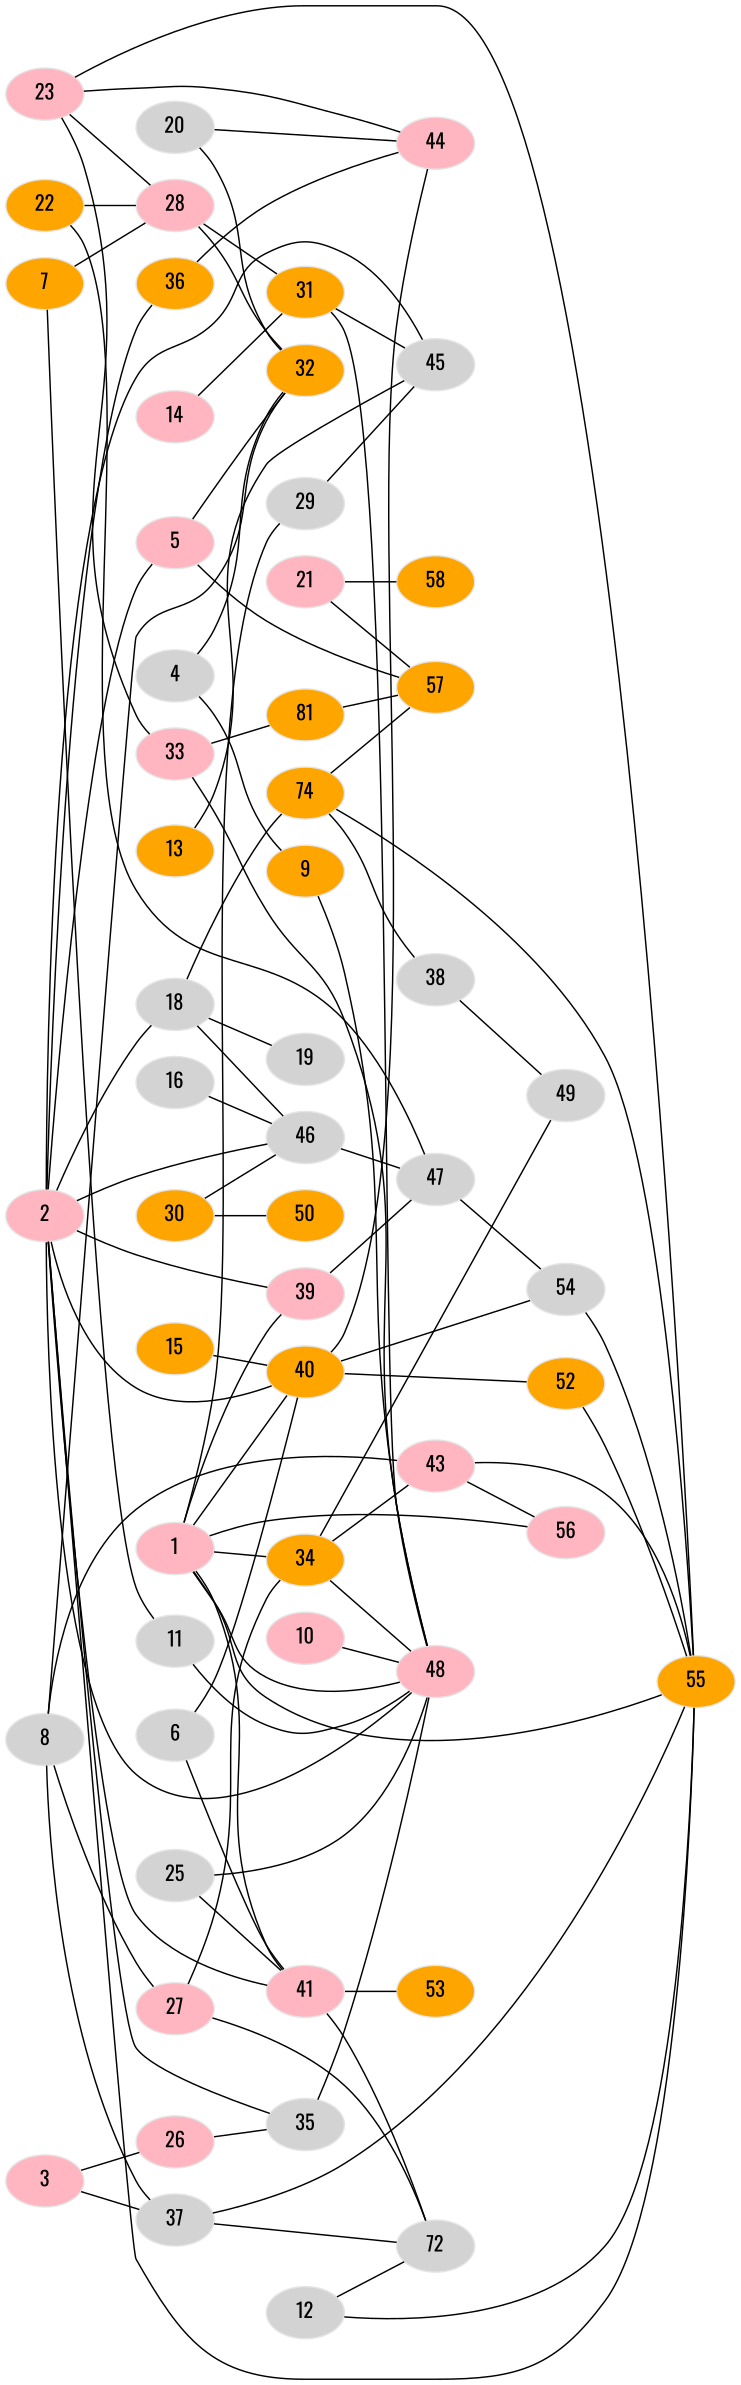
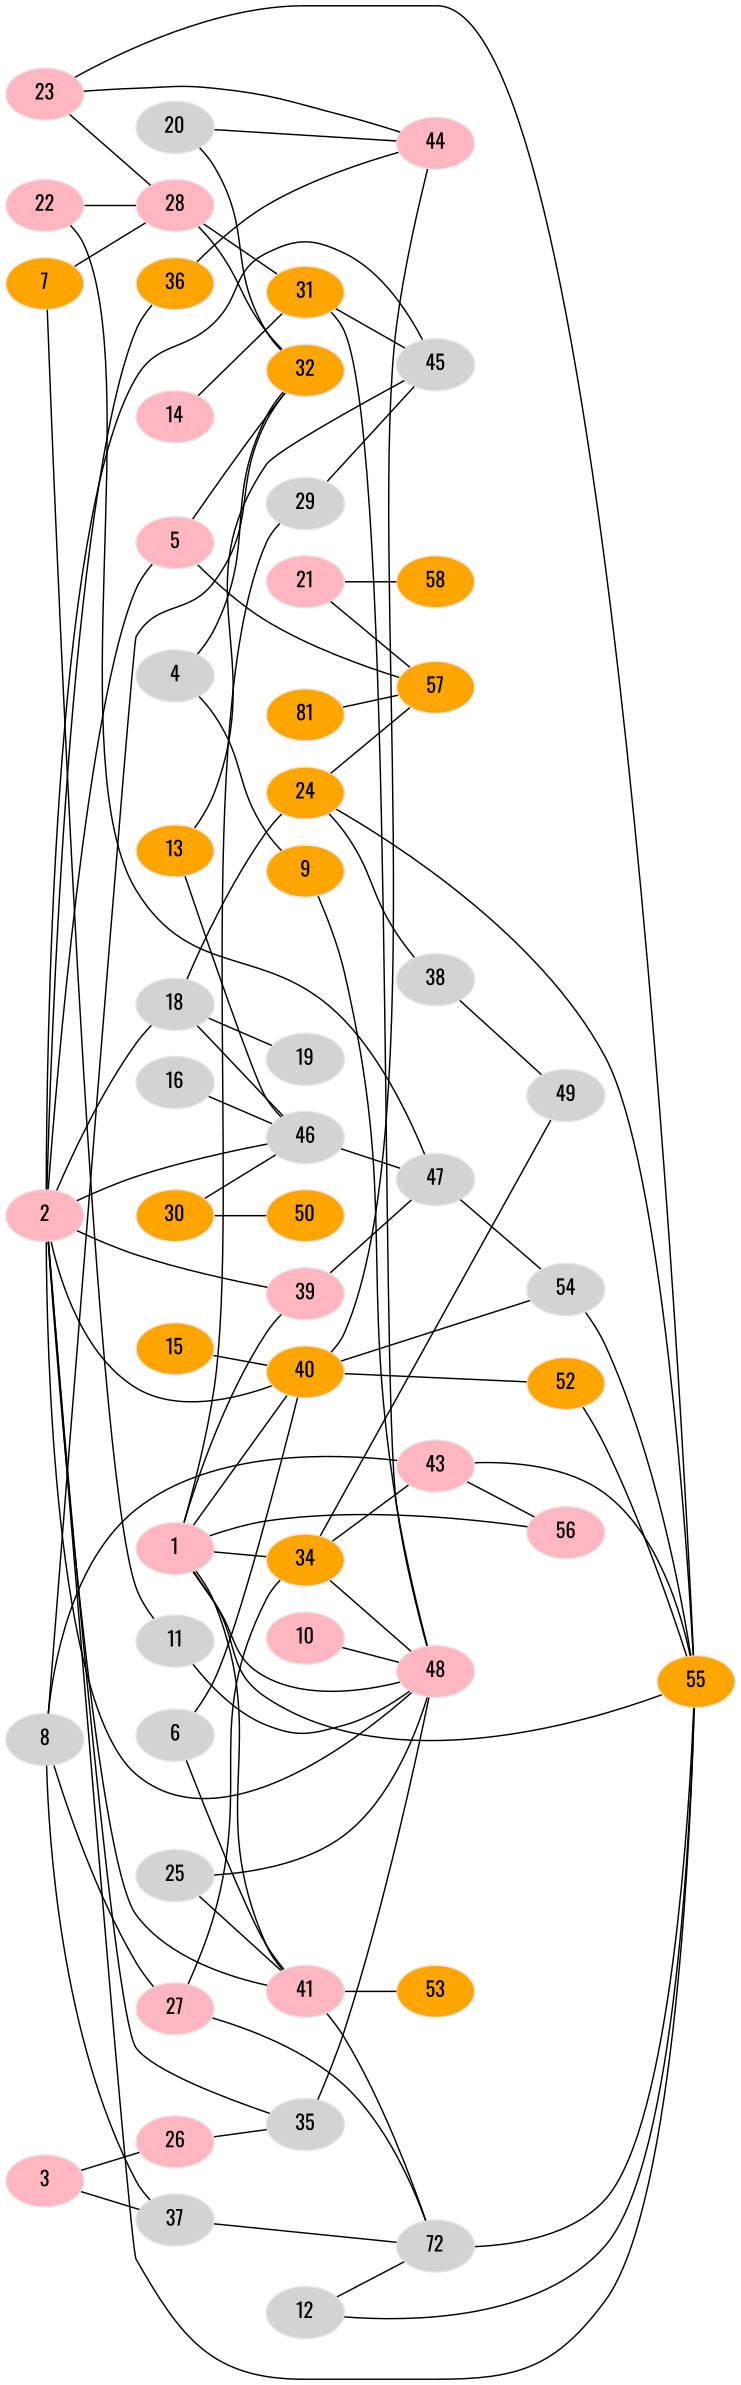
node "22": fillcolor orange -> lightpink
node "33": removed
node "74": label "74" -> "24"
edge "13" -- "46": added
edge "55" -- "37": now "55" -- "72"
